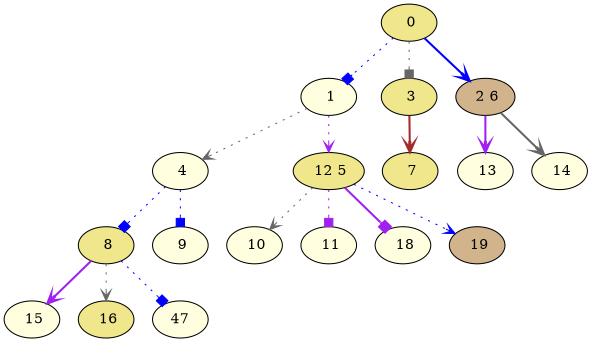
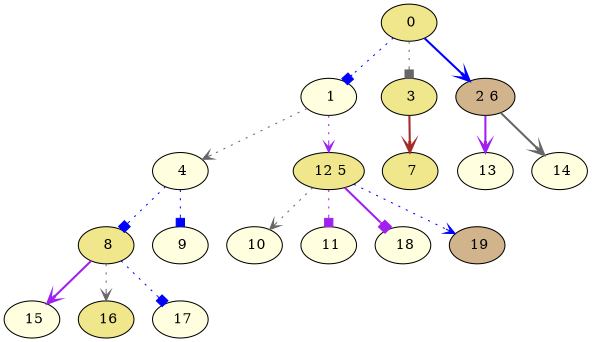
node "47": label "47" -> "17"
